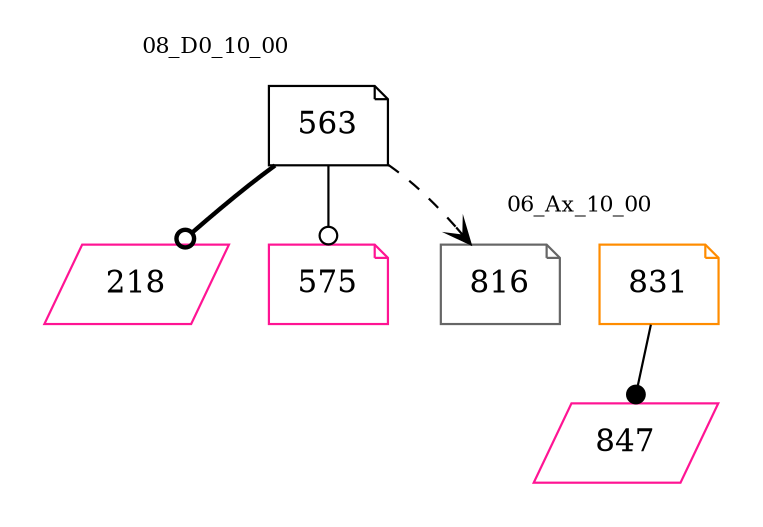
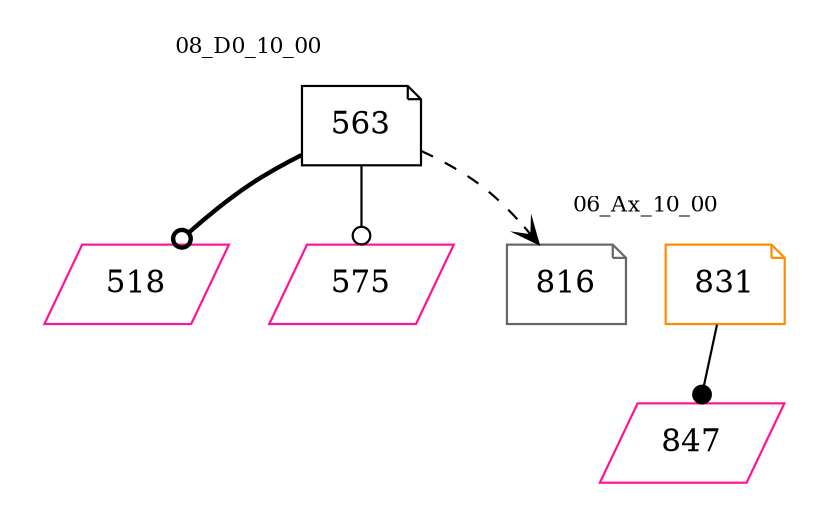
node "218": label "218" -> "518"
node "575": shape note -> parallelogram
